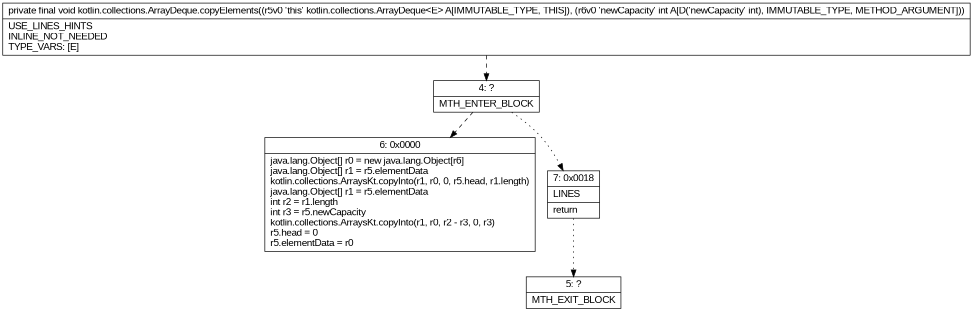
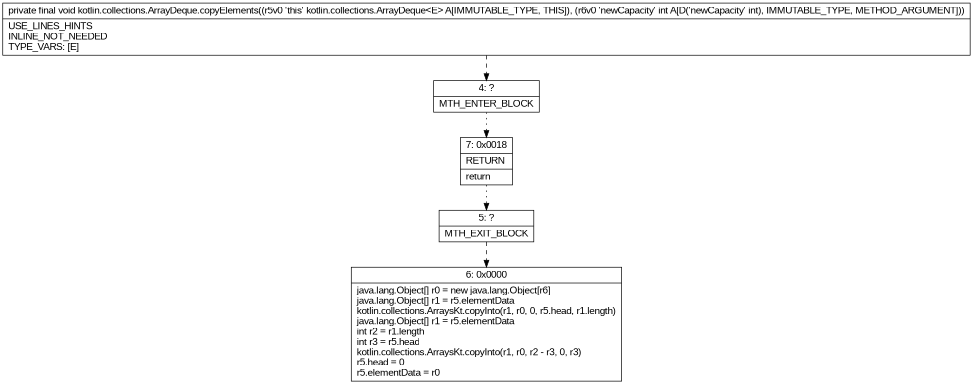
edge "4: ?" -> "6: 0x0000": now "5: ?" -> "6: 0x0000"
node "7: 0x0018": text "LINES" -> "RETURN"
node "6: 0x0000": text "int r3 = r5.newCapacity" -> "int r3 = r5.head"
